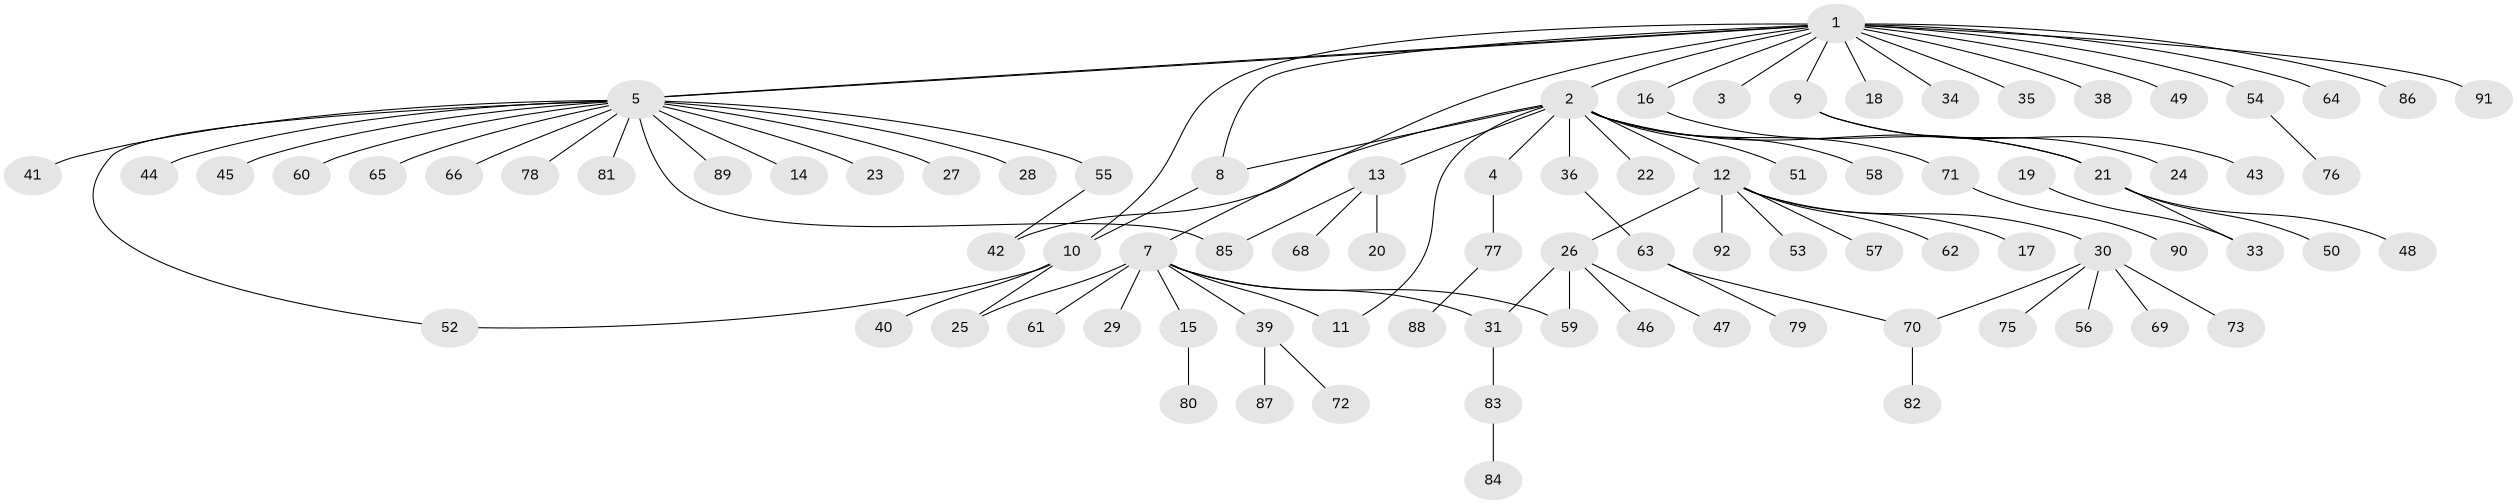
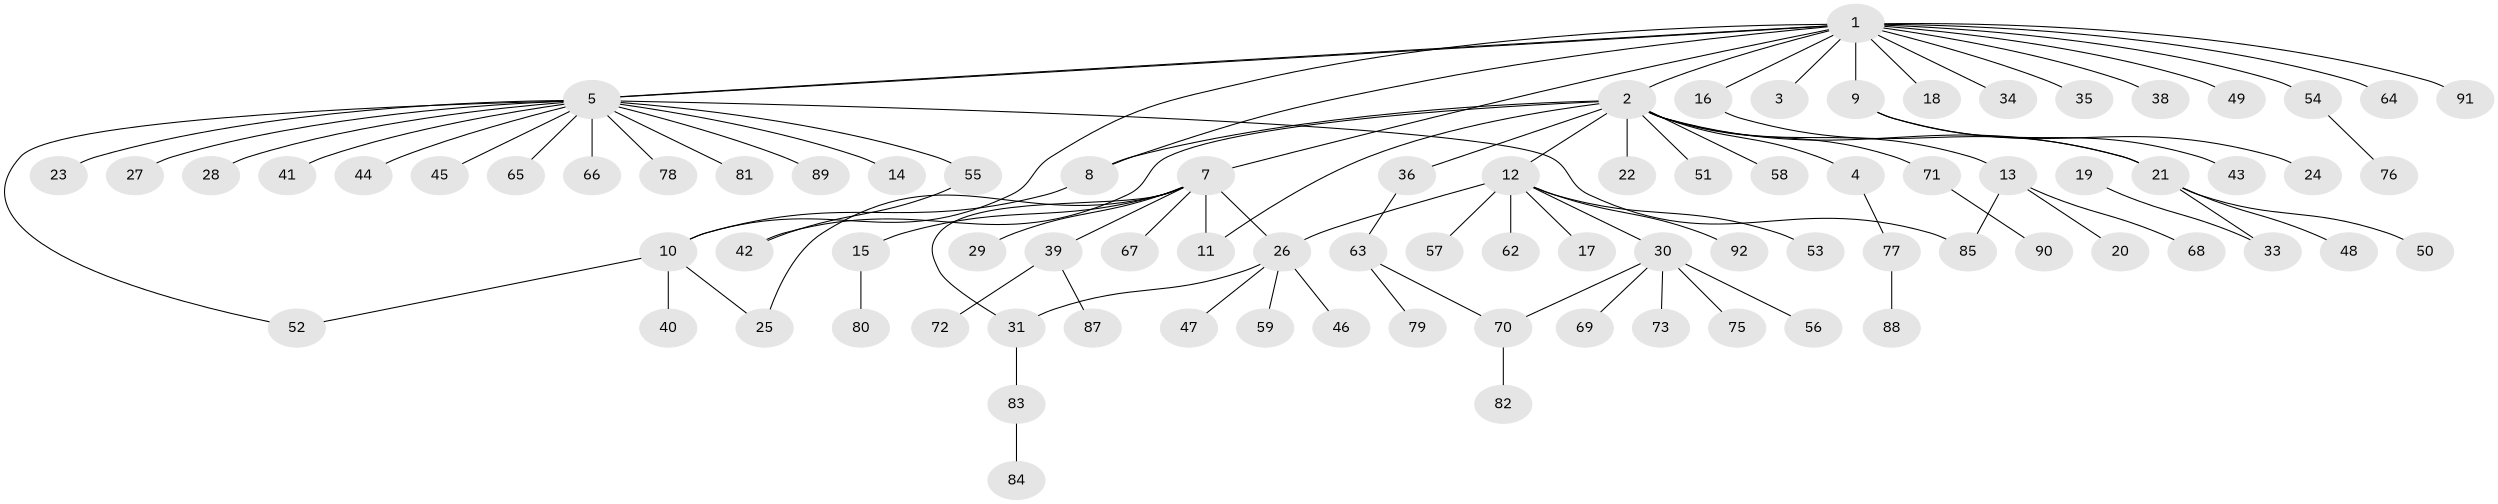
node "86": removed
node "60": removed
edge "7" -- "59": now "7" -- "26"
node "61": label "61" -> "67"
